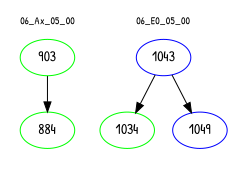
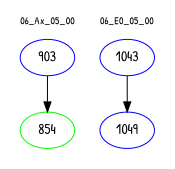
node "903": color green -> blue
node "884": label "884" -> "854"
node "1034": removed
